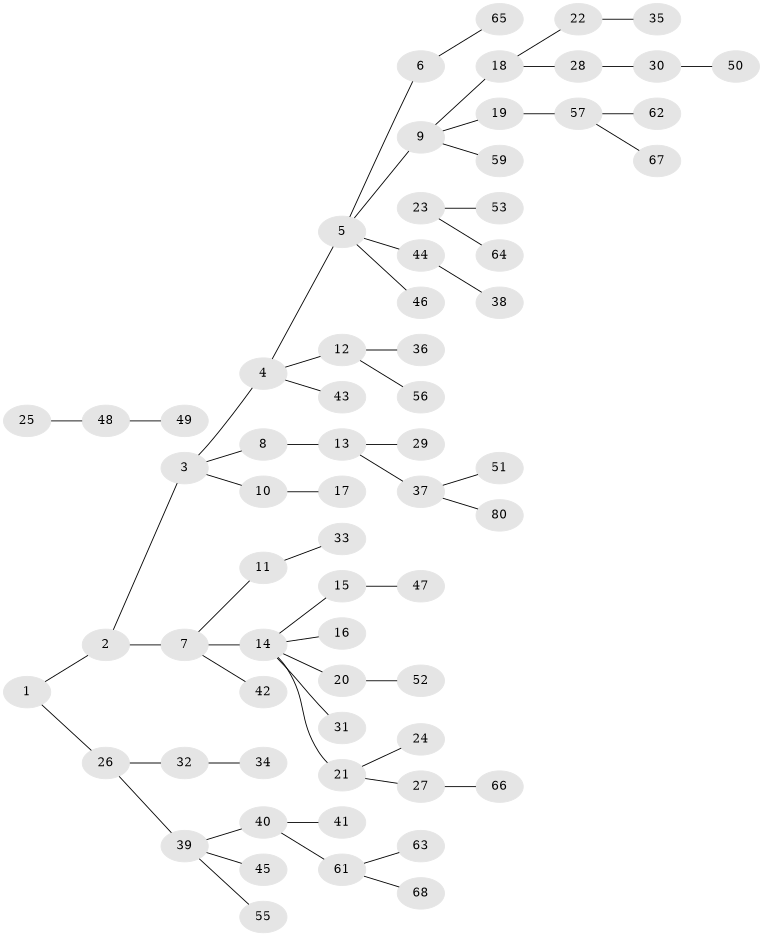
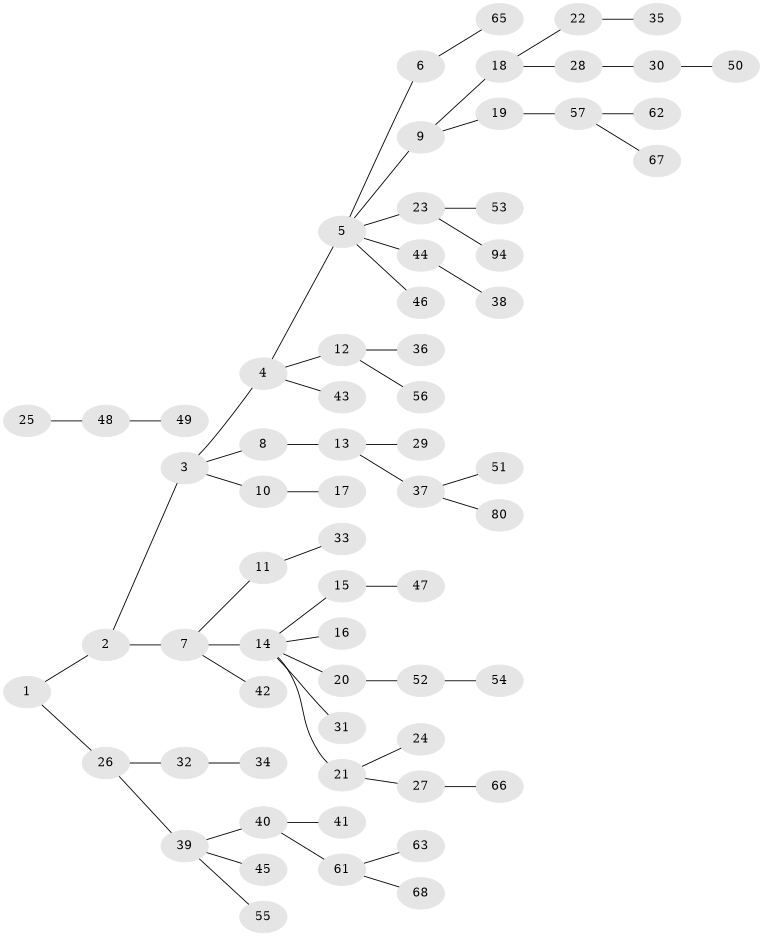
node "59": removed
edge "23" -- "5": added
node "64": label "64" -> "94"
node "54": added
